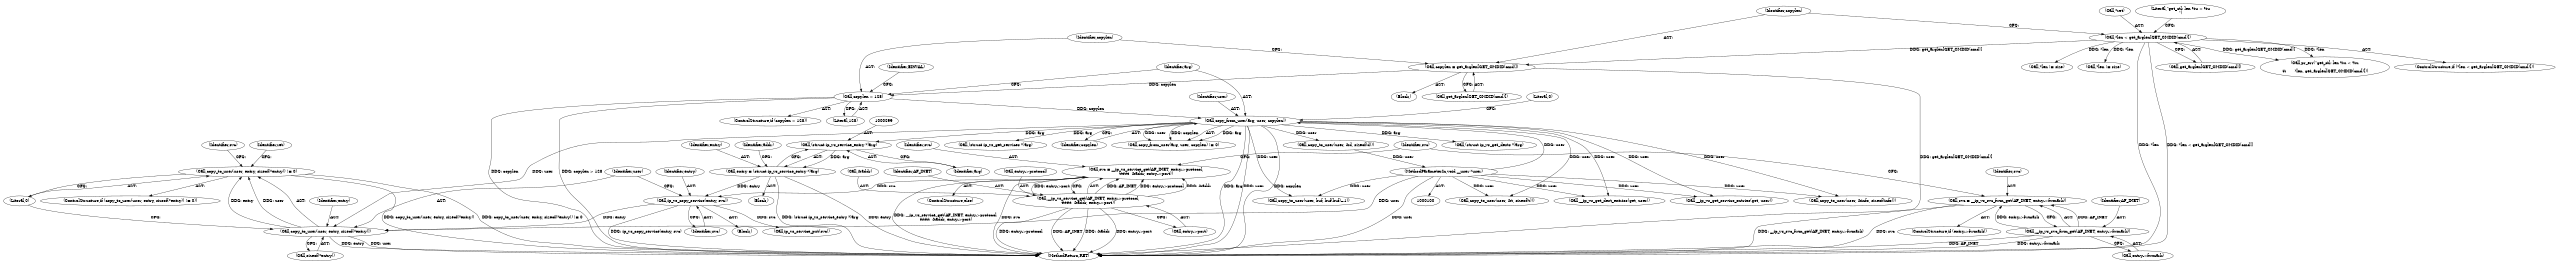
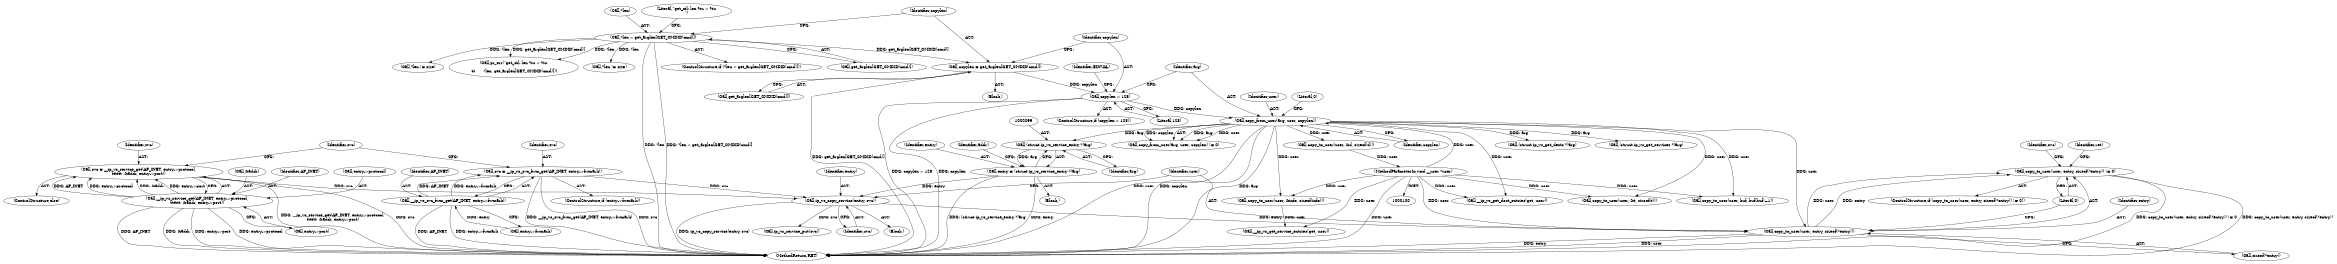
node "(Call,*ret)": label "(Call,*ret)" -> "(Call,*len)"
edge "(Call,copy_from_user(arg, user, copylen))" -> "(Call,__ip_vs_get_service_entries(get, user))": now "(Call,copy_to_user(user, &info, sizeof(info)))" -> "(Call,__ip_vs_get_service_entries(get, user))"
edge "(MethodParameterIn,void __user *user)" -> "1000100": label "AST: " -> "INET: "
edge "(Call,svc = __ip_vs_svc_fwm_get(AF_INET, entry->fwmark))" -> "(Call,ip_vs_copy_service(entry, svc))": added, label "DDG: svc"
edge "(Call,entry->fwmark)" -> "(Call,__ip_vs_svc_fwm_get(AF_INET, entry->fwmark))": label "AST: " -> "DDG: entry"
